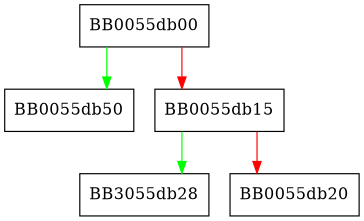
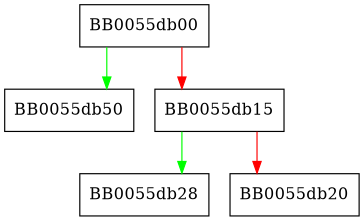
node "BB3055db28": label "BB3055db28" -> "BB0055db28"
